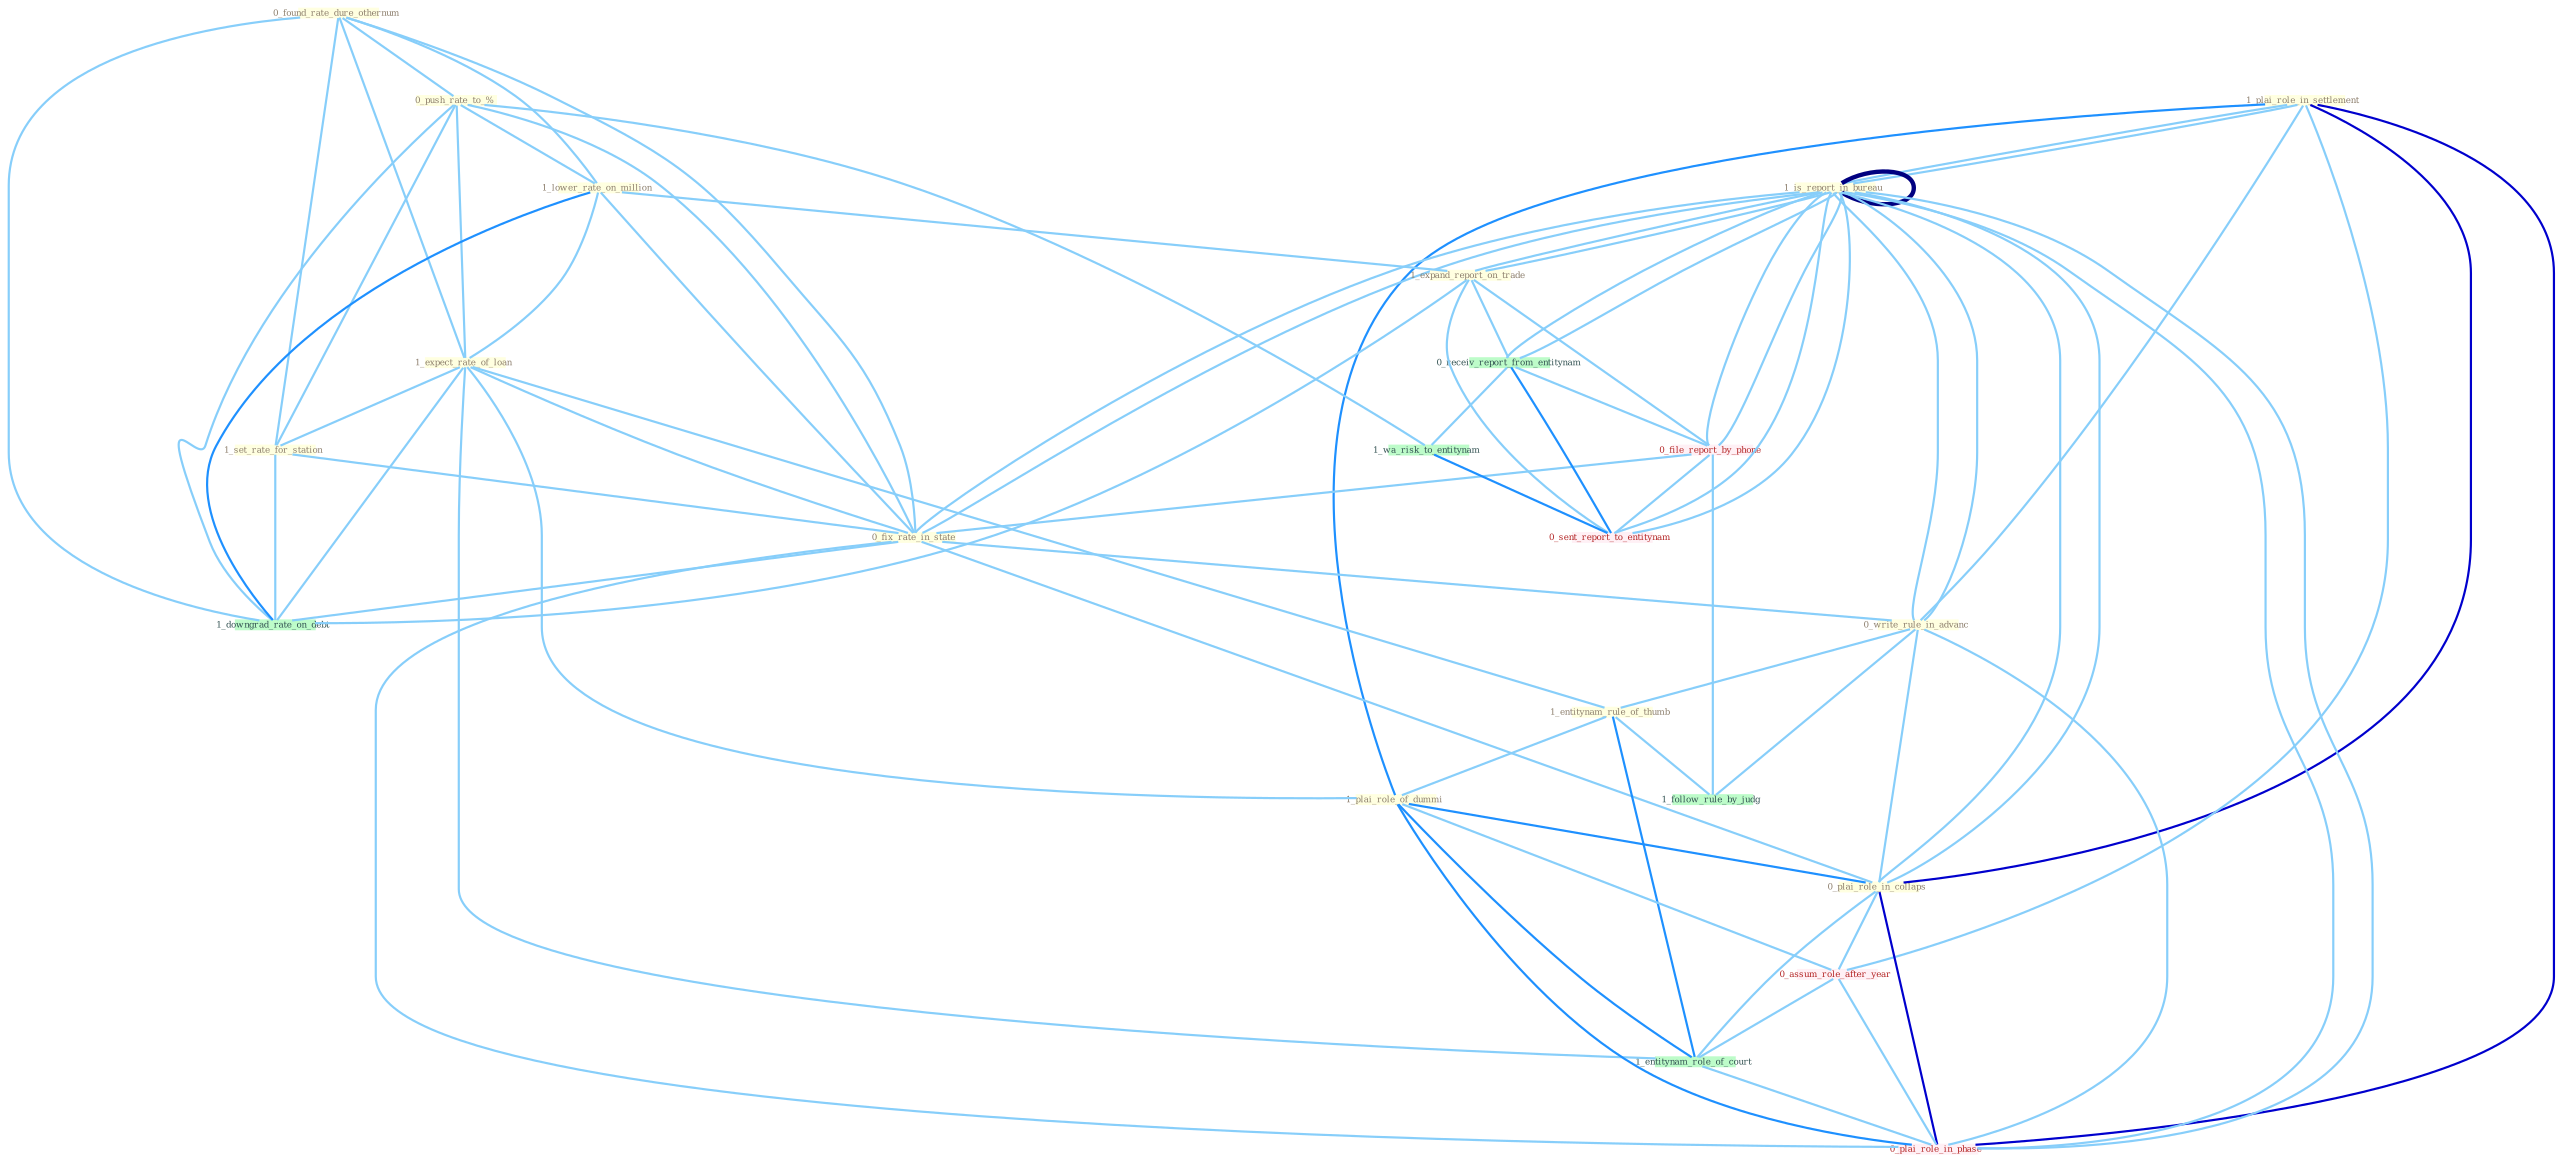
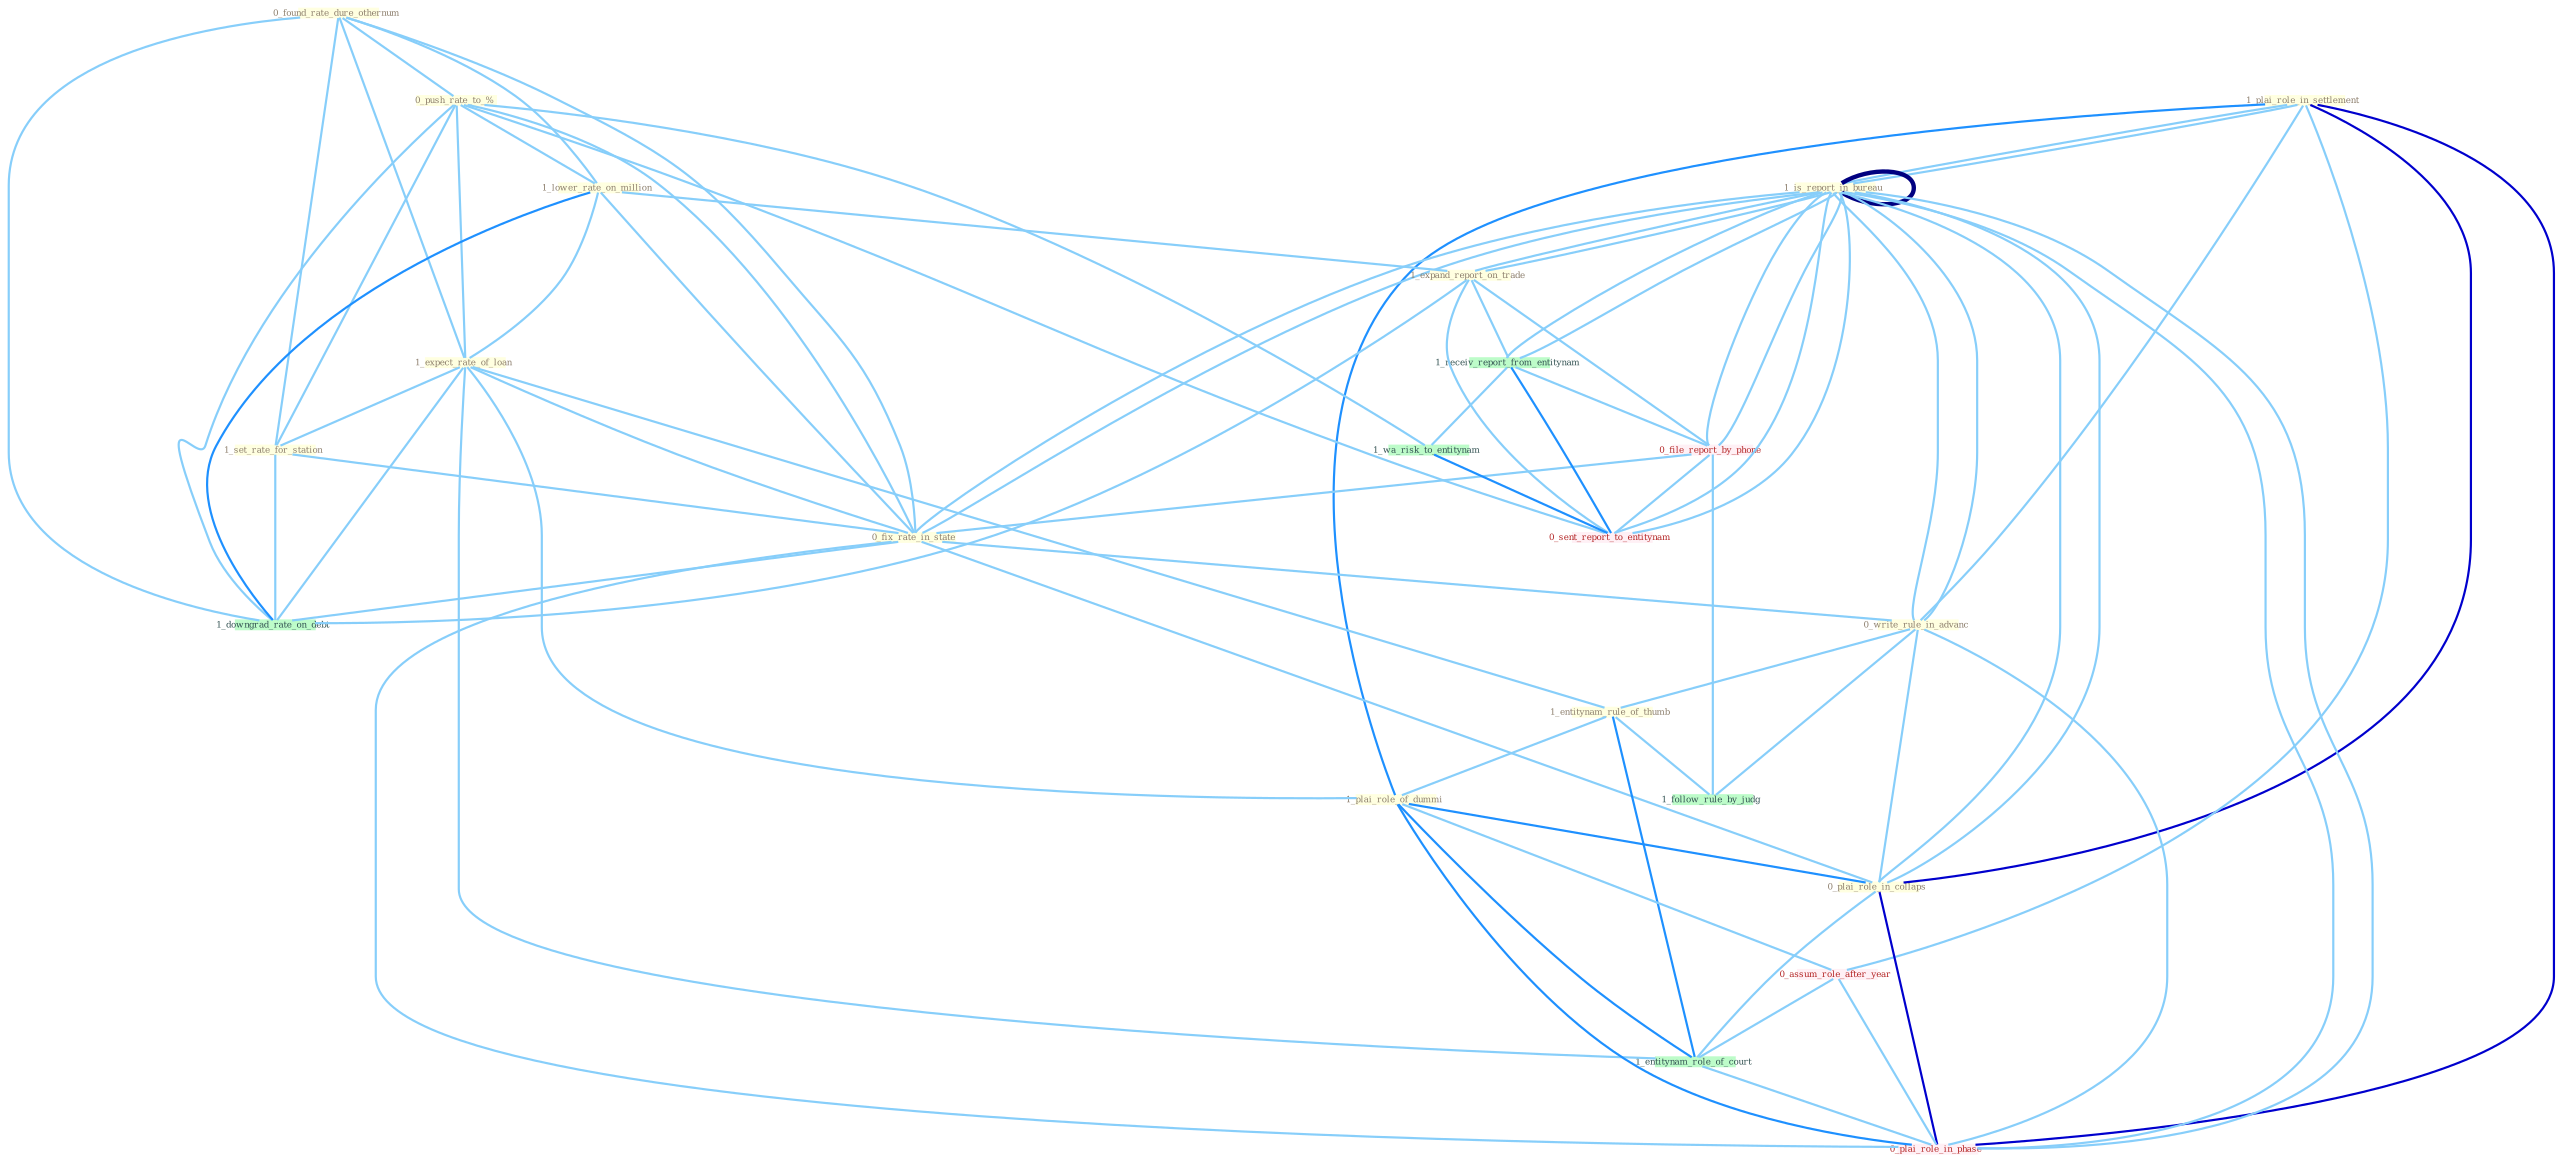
edge "0_push_rate_to_%" -- "0_sent_report_to_entitynam": added
node "0_receiv_report_from_entitynam": label "0_receiv_report_from_entitynam" -> "1_receiv_report_from_entitynam"
edge "0_plai_role_in_collaps" -- "0_assum_role_after_year": removed
